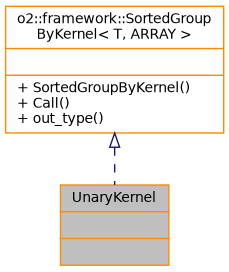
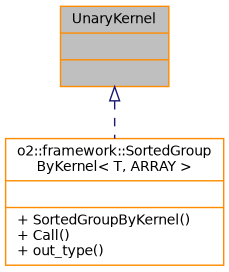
edge "UnaryKernel" -> "o2::framework::SortedGroup": reversed
